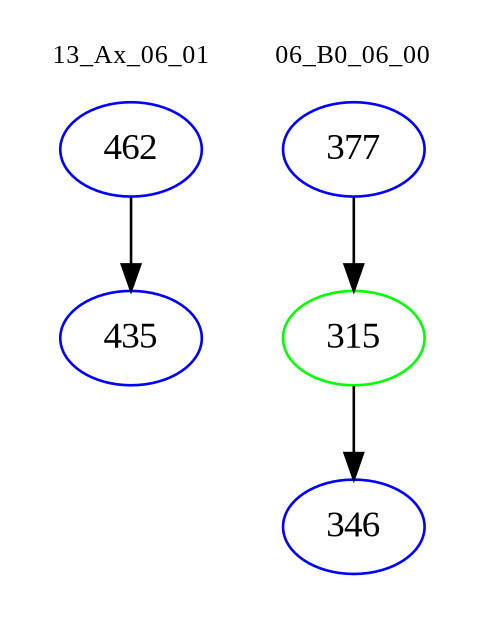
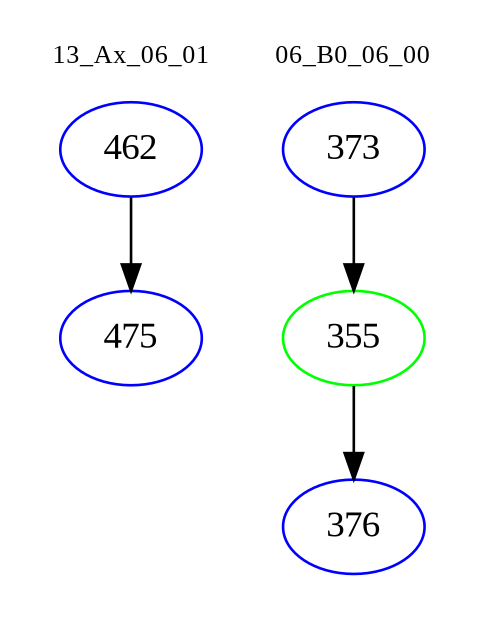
node "377": label "377" -> "373"
node "435": label "435" -> "475"
node "315": label "315" -> "355"
node "346": label "346" -> "376"
